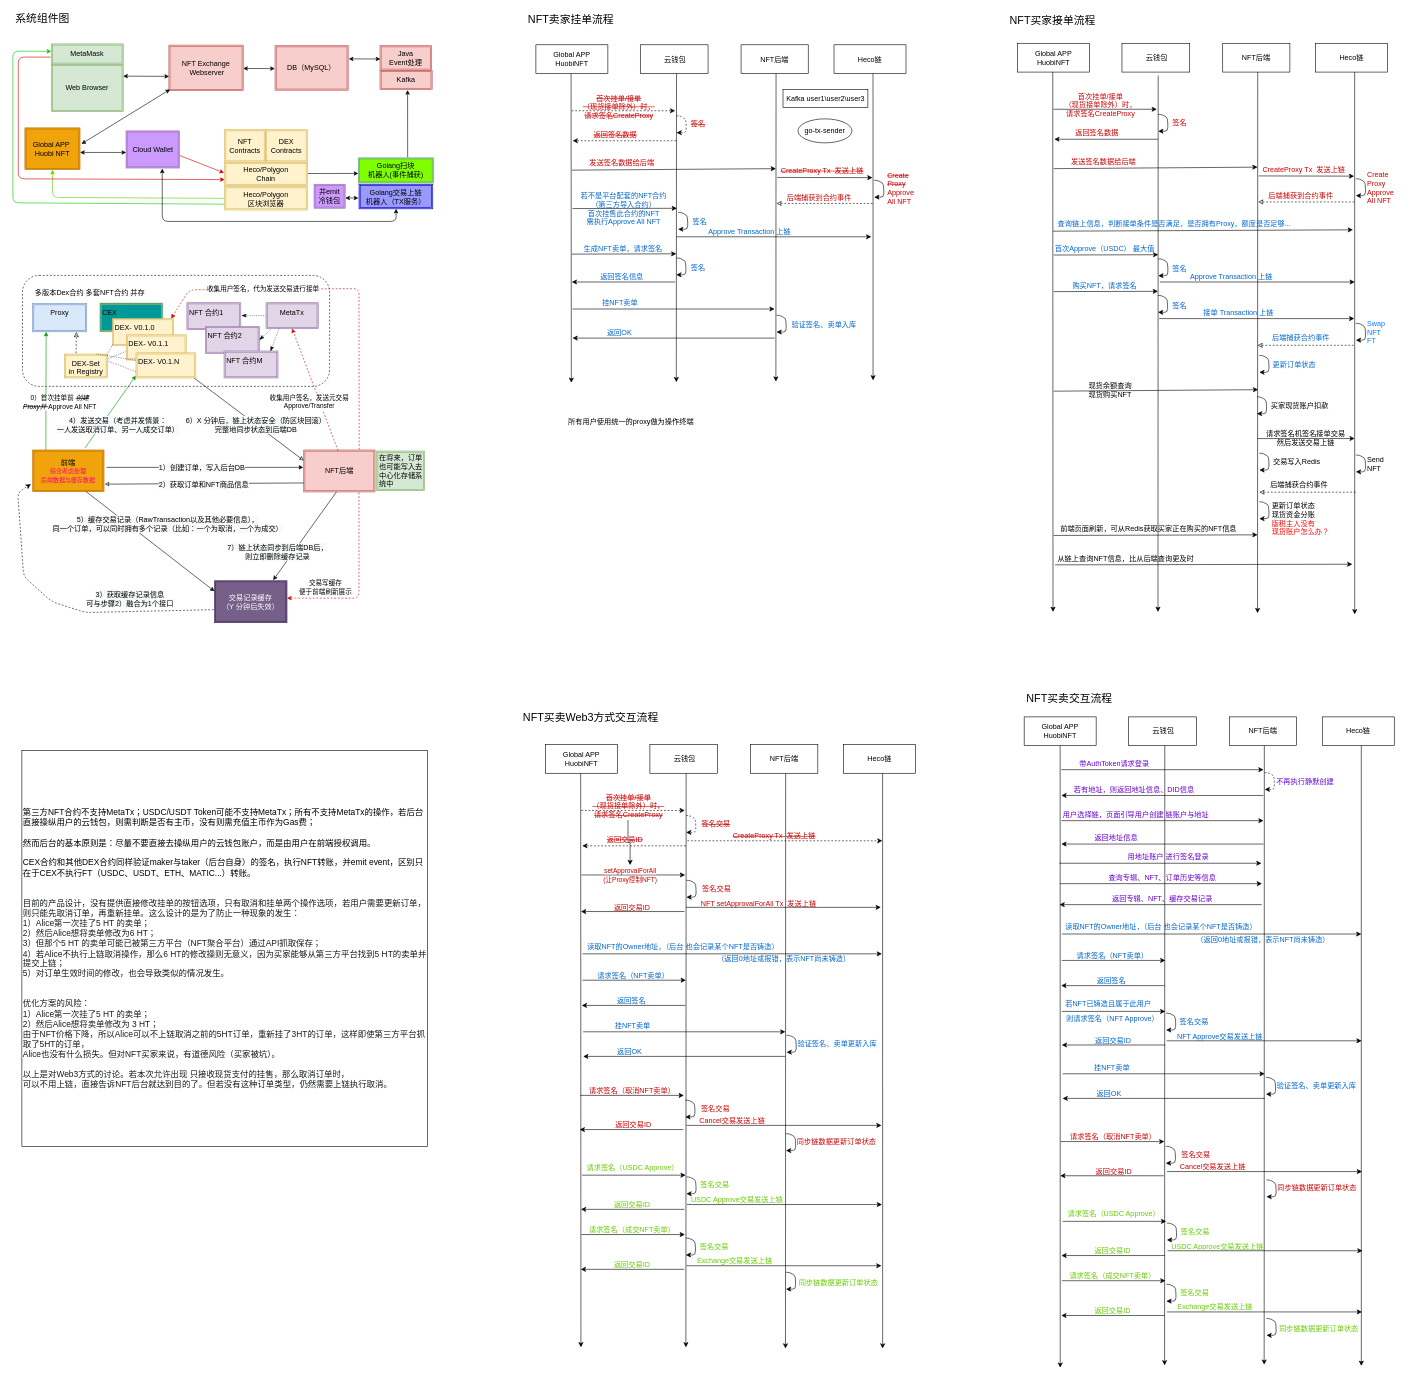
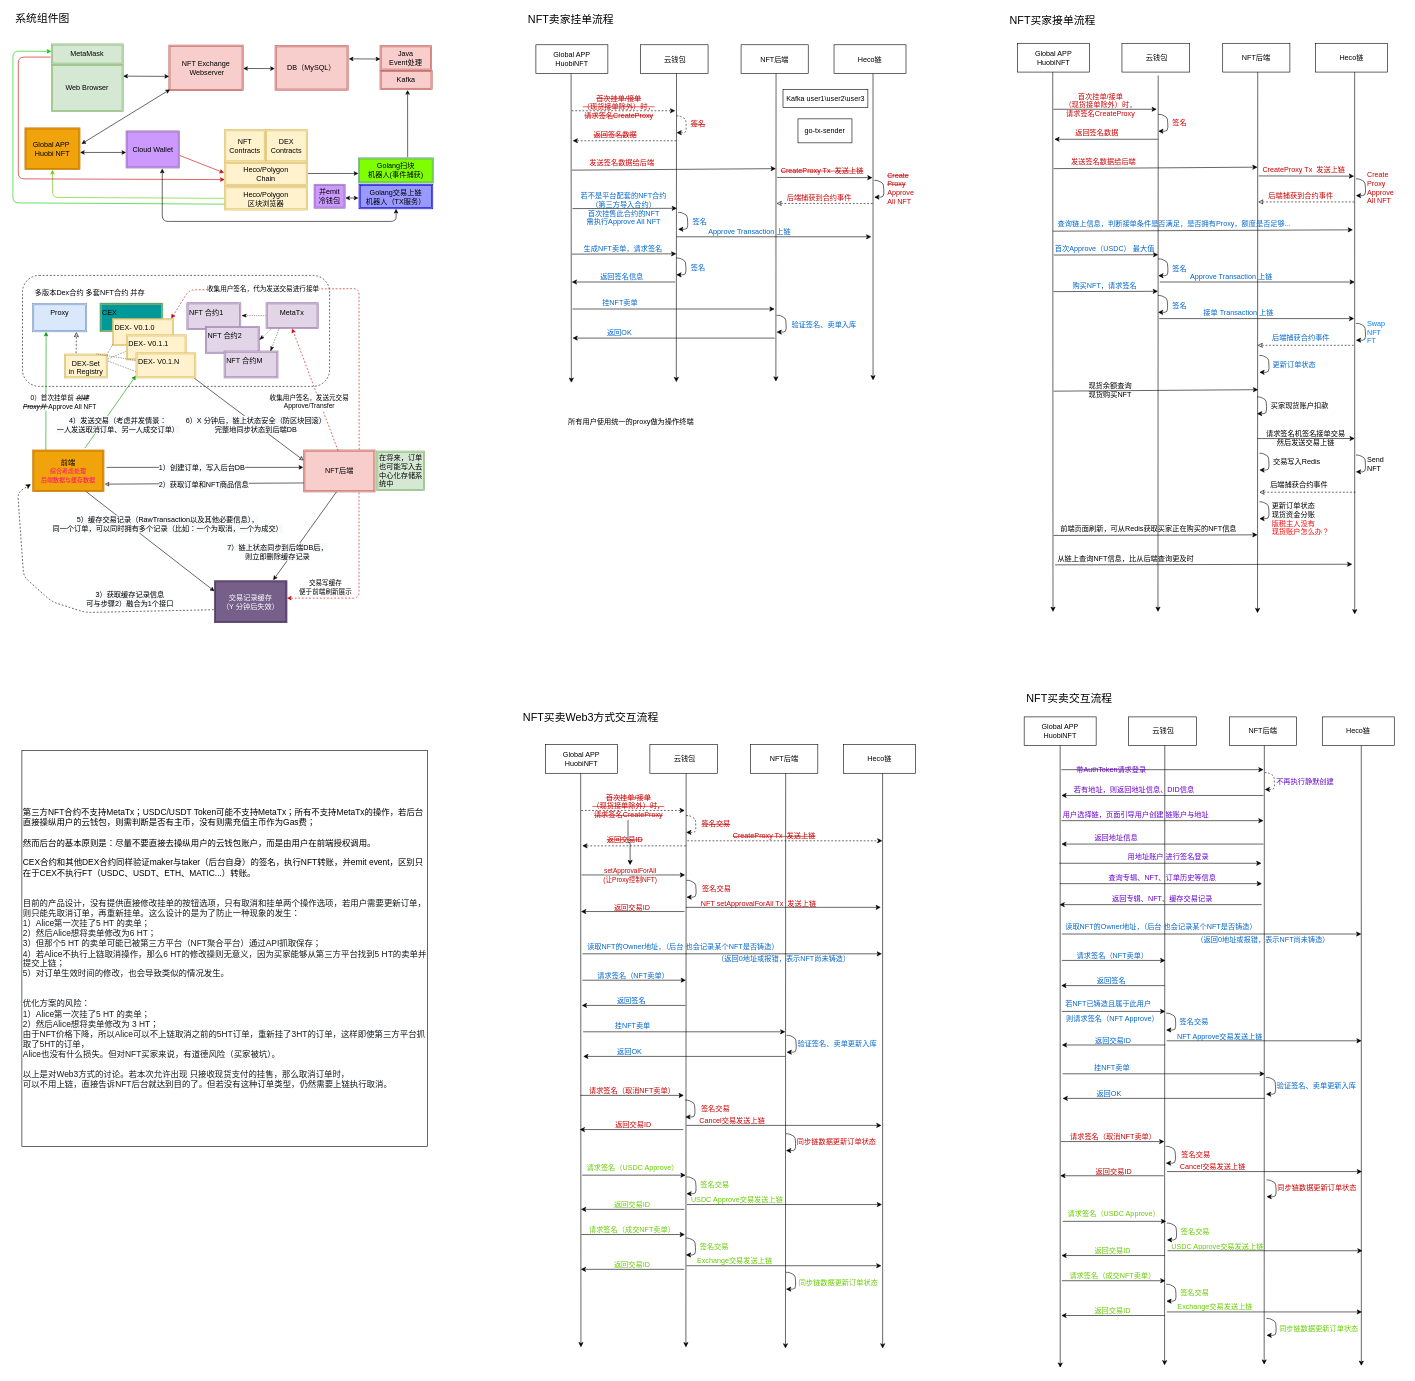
node "go-tx-sender": shape ellipse -> rectangle
node "带AuthToken请求登录": moved (1115, 764) -> (1112, 770)
